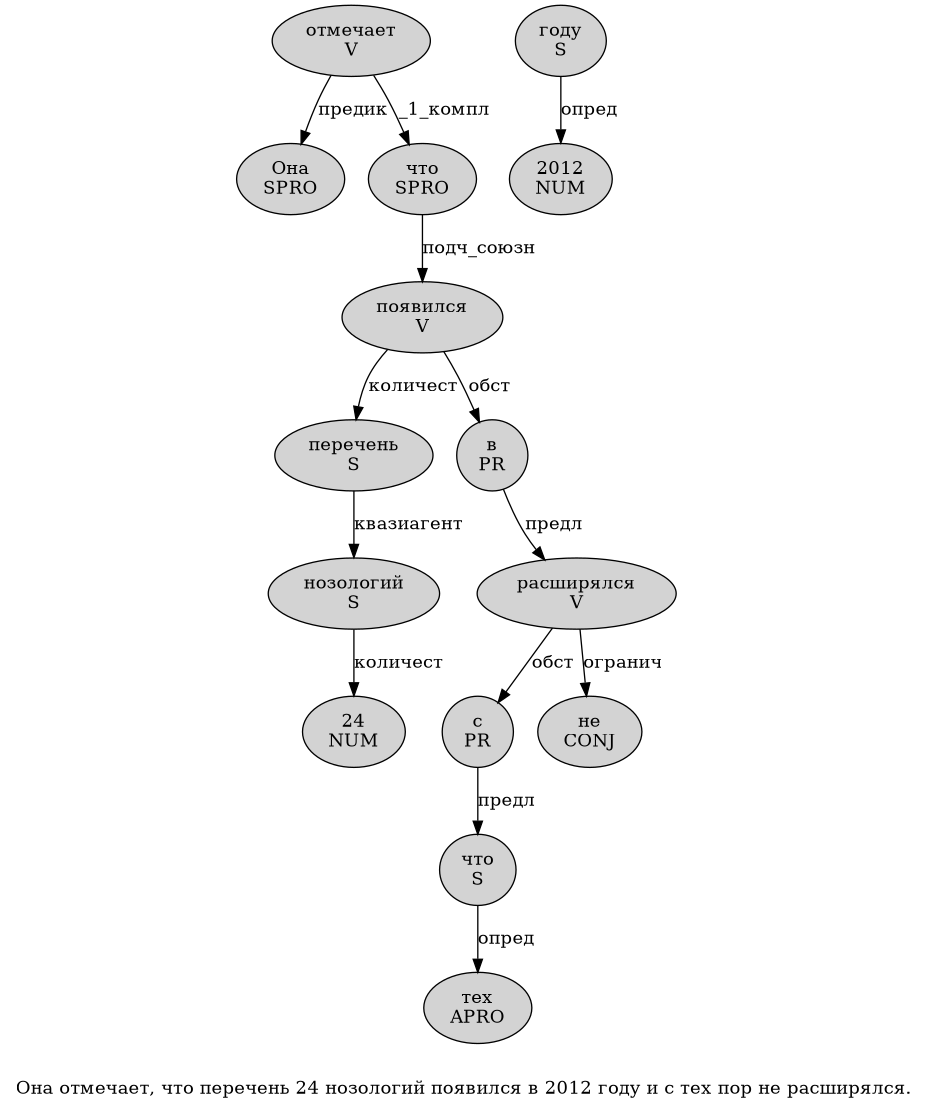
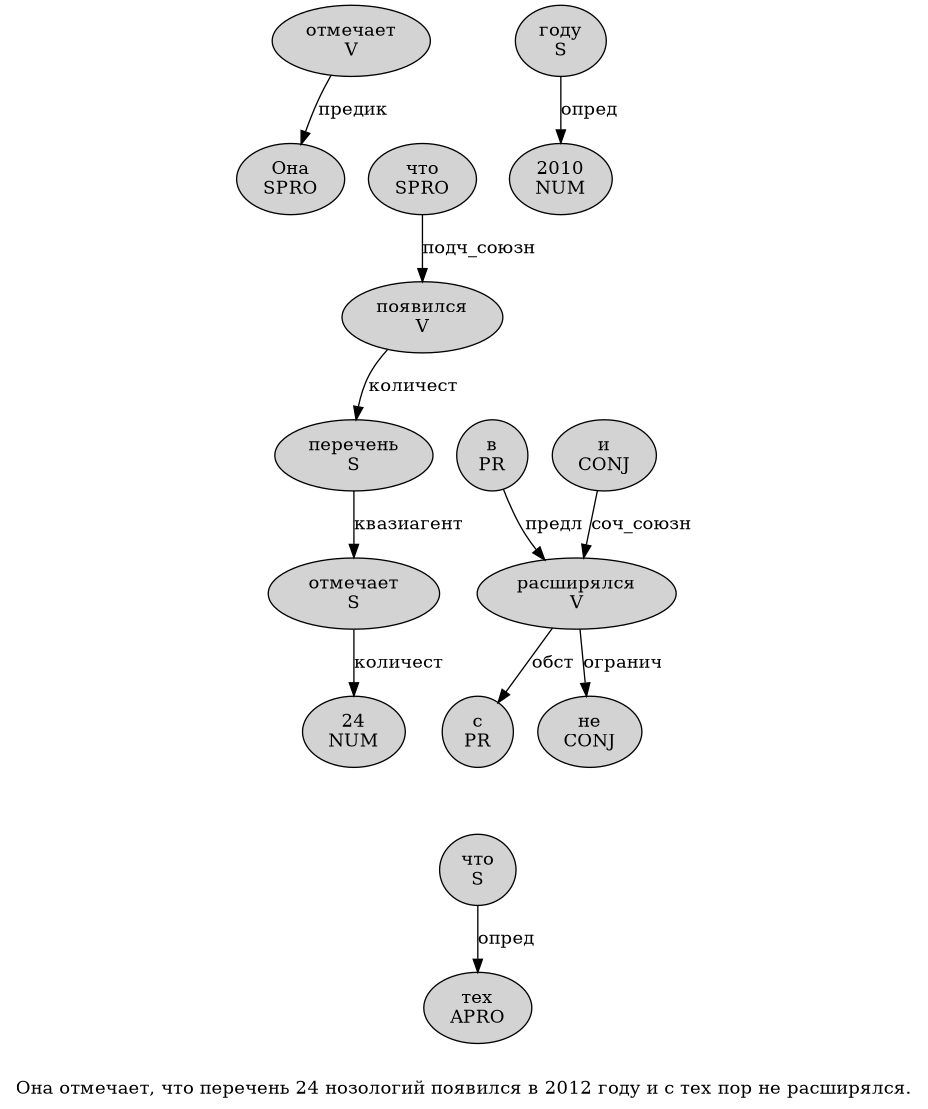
edge "отмечает V" -> "что SPRO": removed, label "_1_компл"
node "2012 NUM": label "2012 NUM" -> "2010 NUM"
edge "появился V" -> "в PR": removed, label "обст"
node "и CONJ": added
node "нозологий S": label "нозологий S" -> "отмечает S"
edge "с PR" -> "что S": removed, label "предл"
